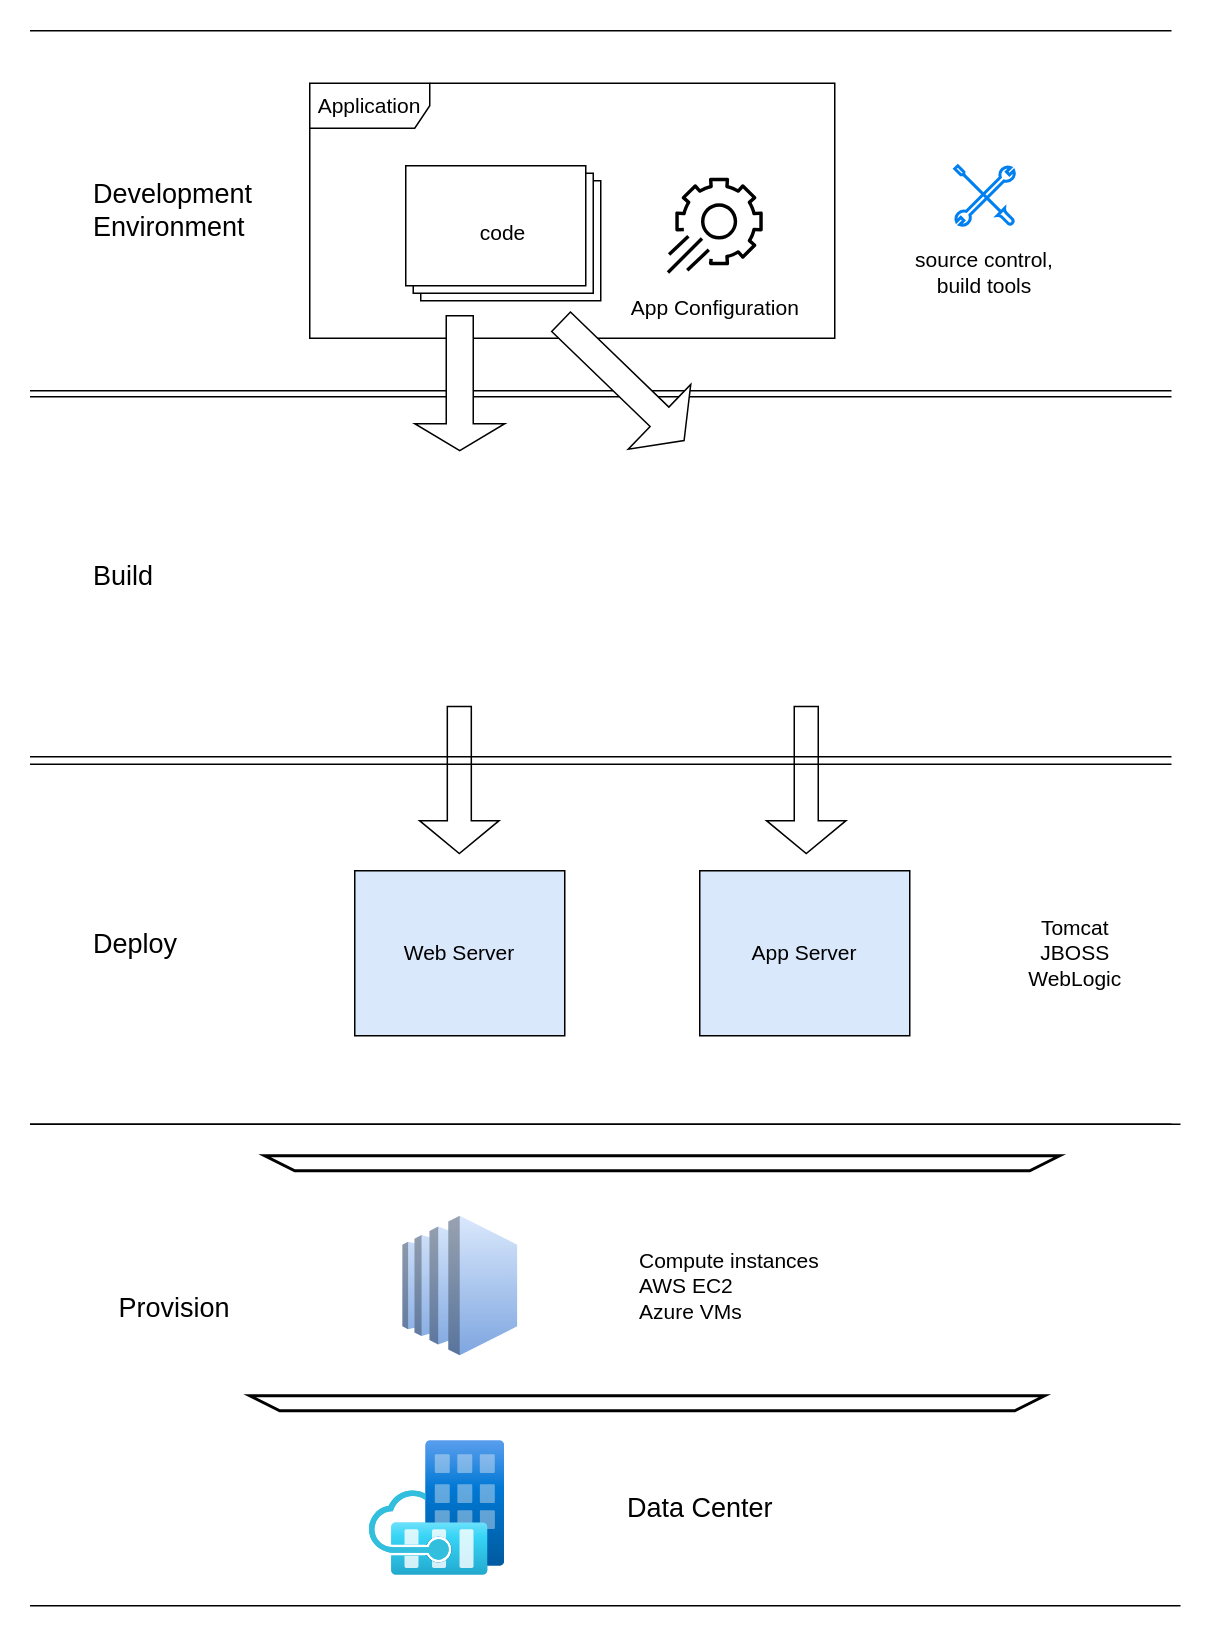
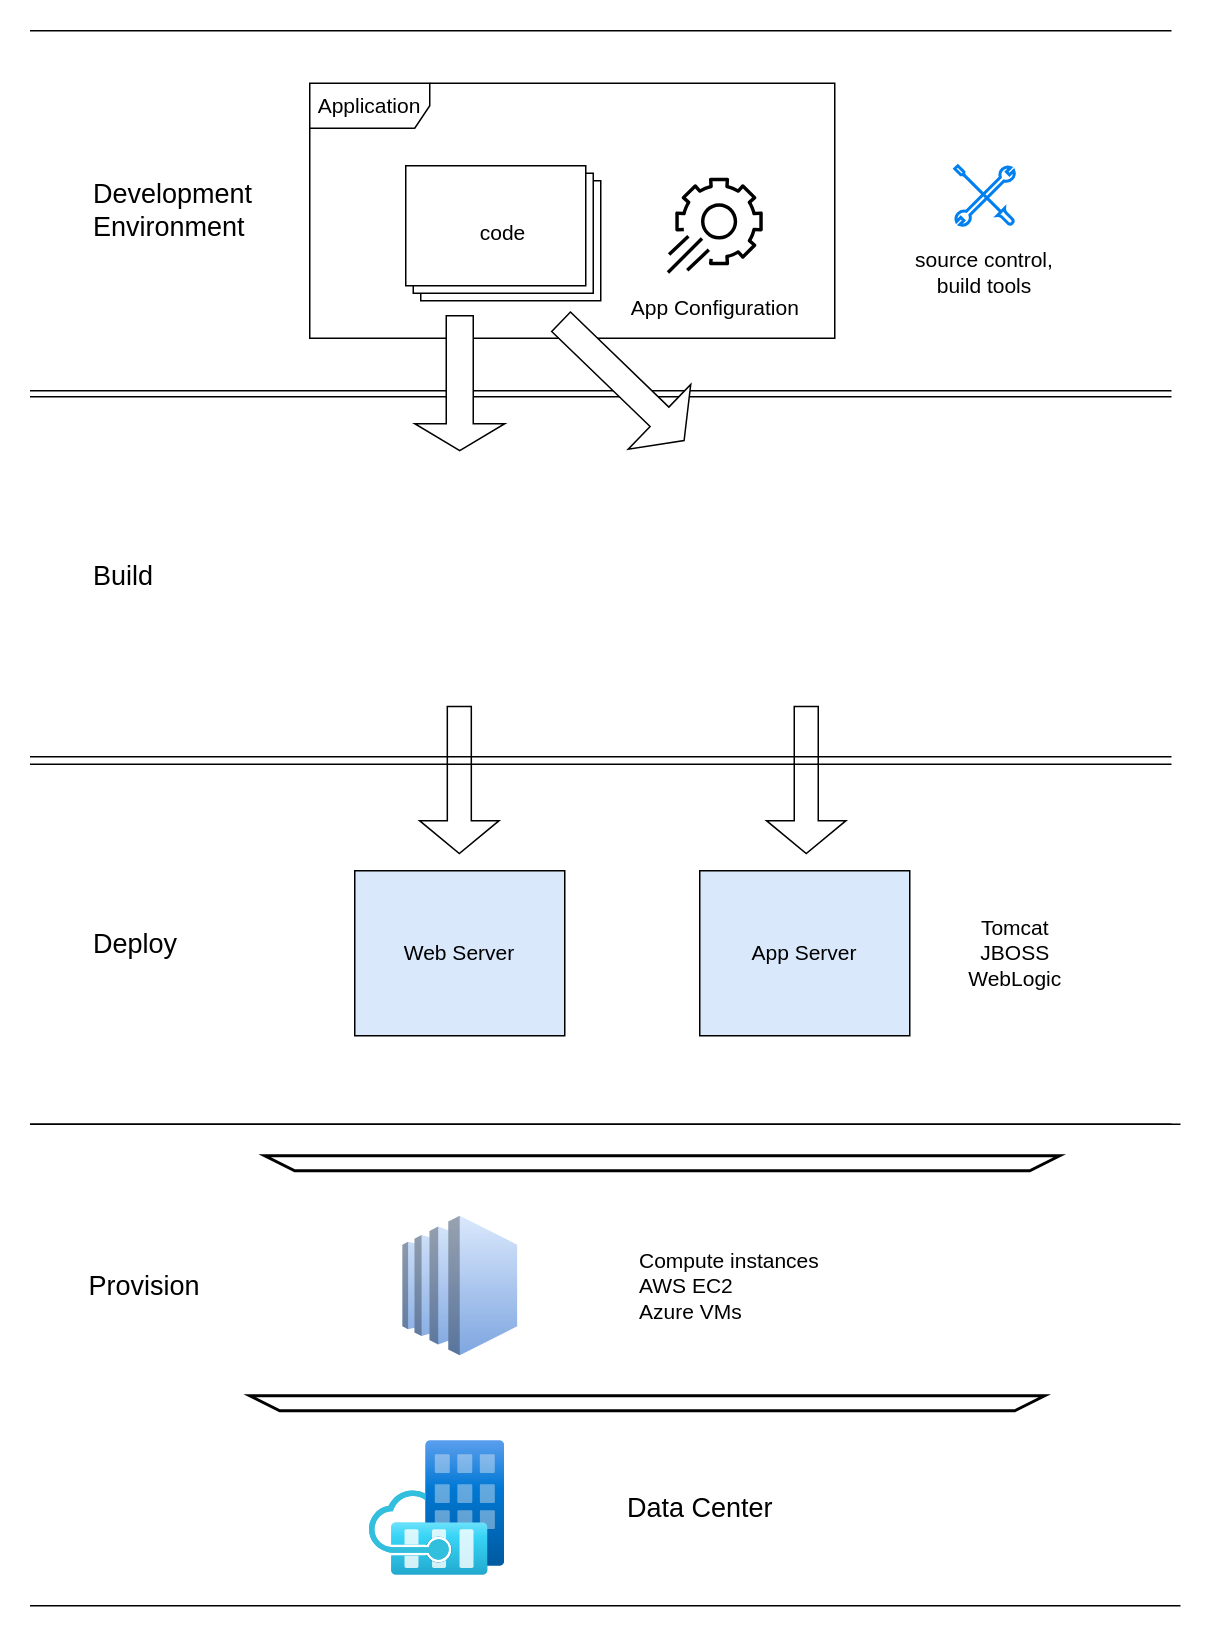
node "Tomcat JBOSS WebLogic": moved (1075, 953) -> (1015, 953)
node "Provision": moved (175, 1308) -> (145, 1286)
